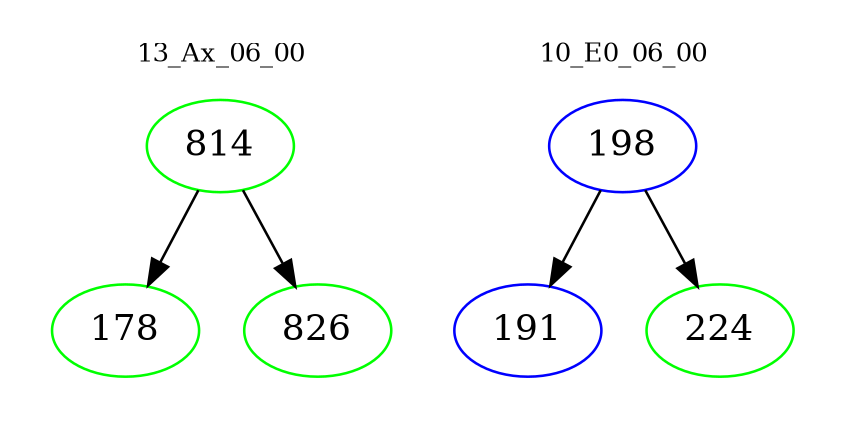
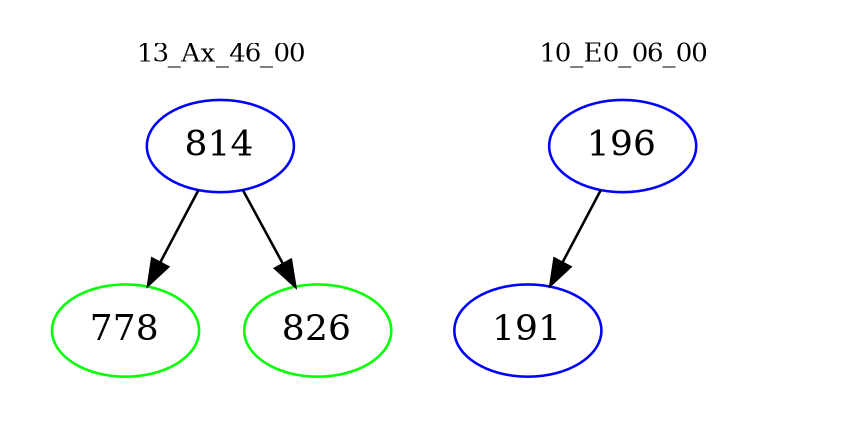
cluster "13_Ax_06_00": label "13_Ax_06_00" -> "13_Ax_46_00"
node "814": color green -> blue
node "198": label "198" -> "196"
node "178": label "178" -> "778"
node "224": removed
